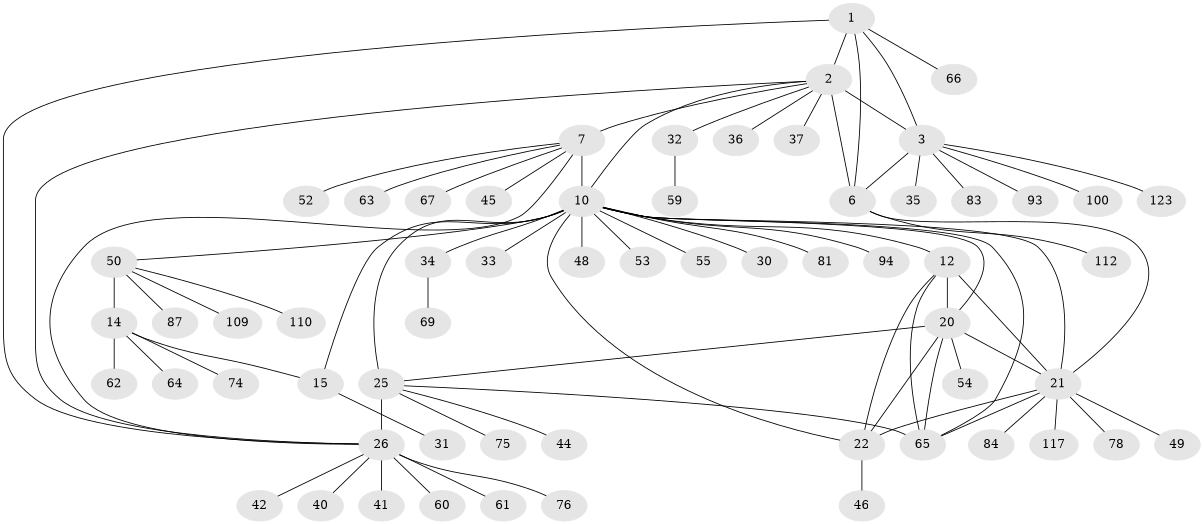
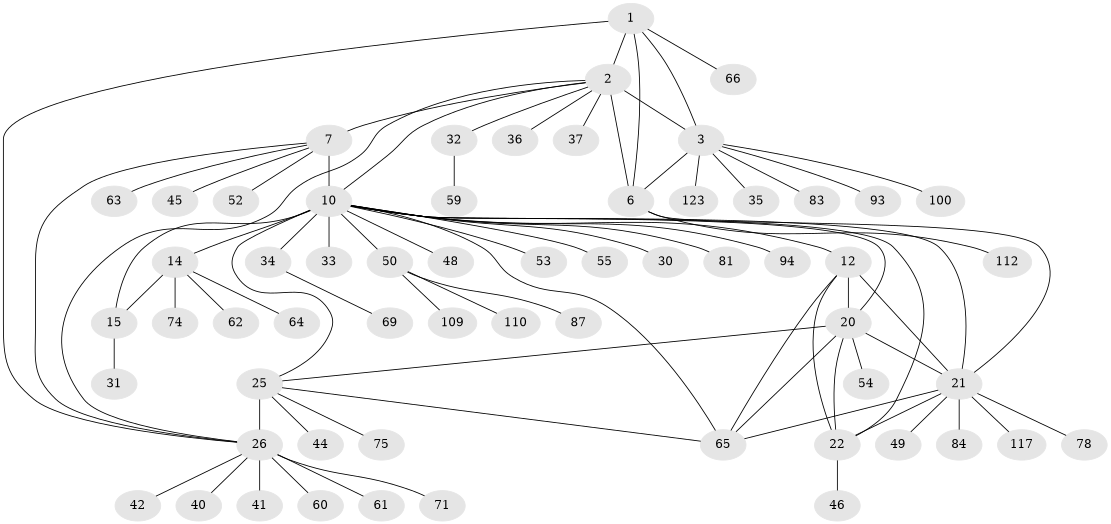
node "67": removed
edge "50" -- "14": now "10" -- "14"
node "76": label "76" -> "71"
